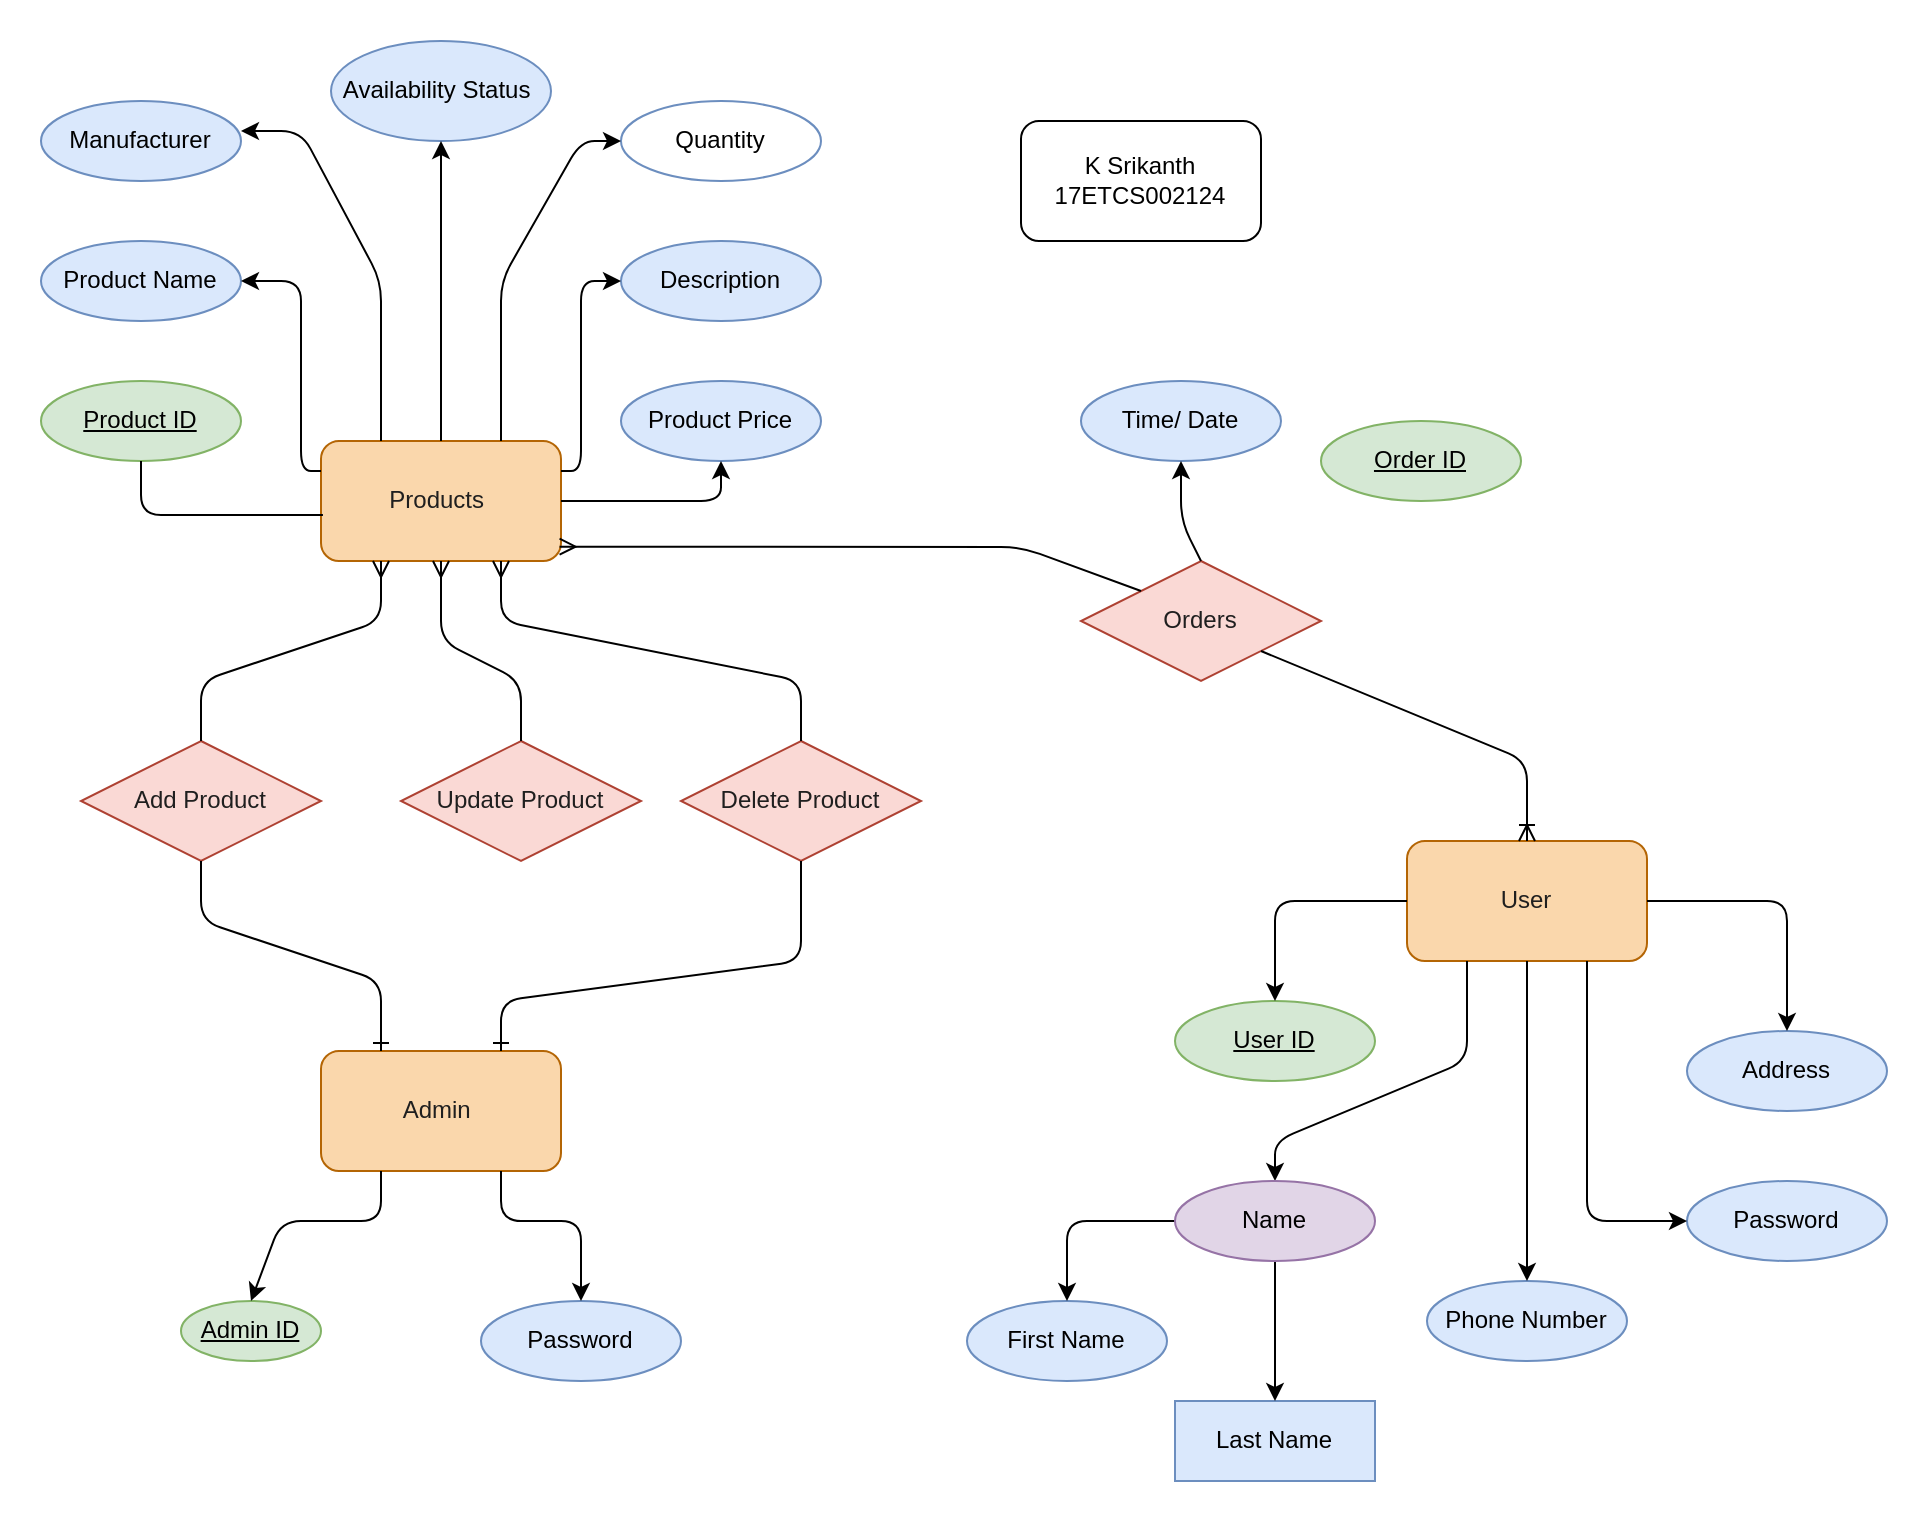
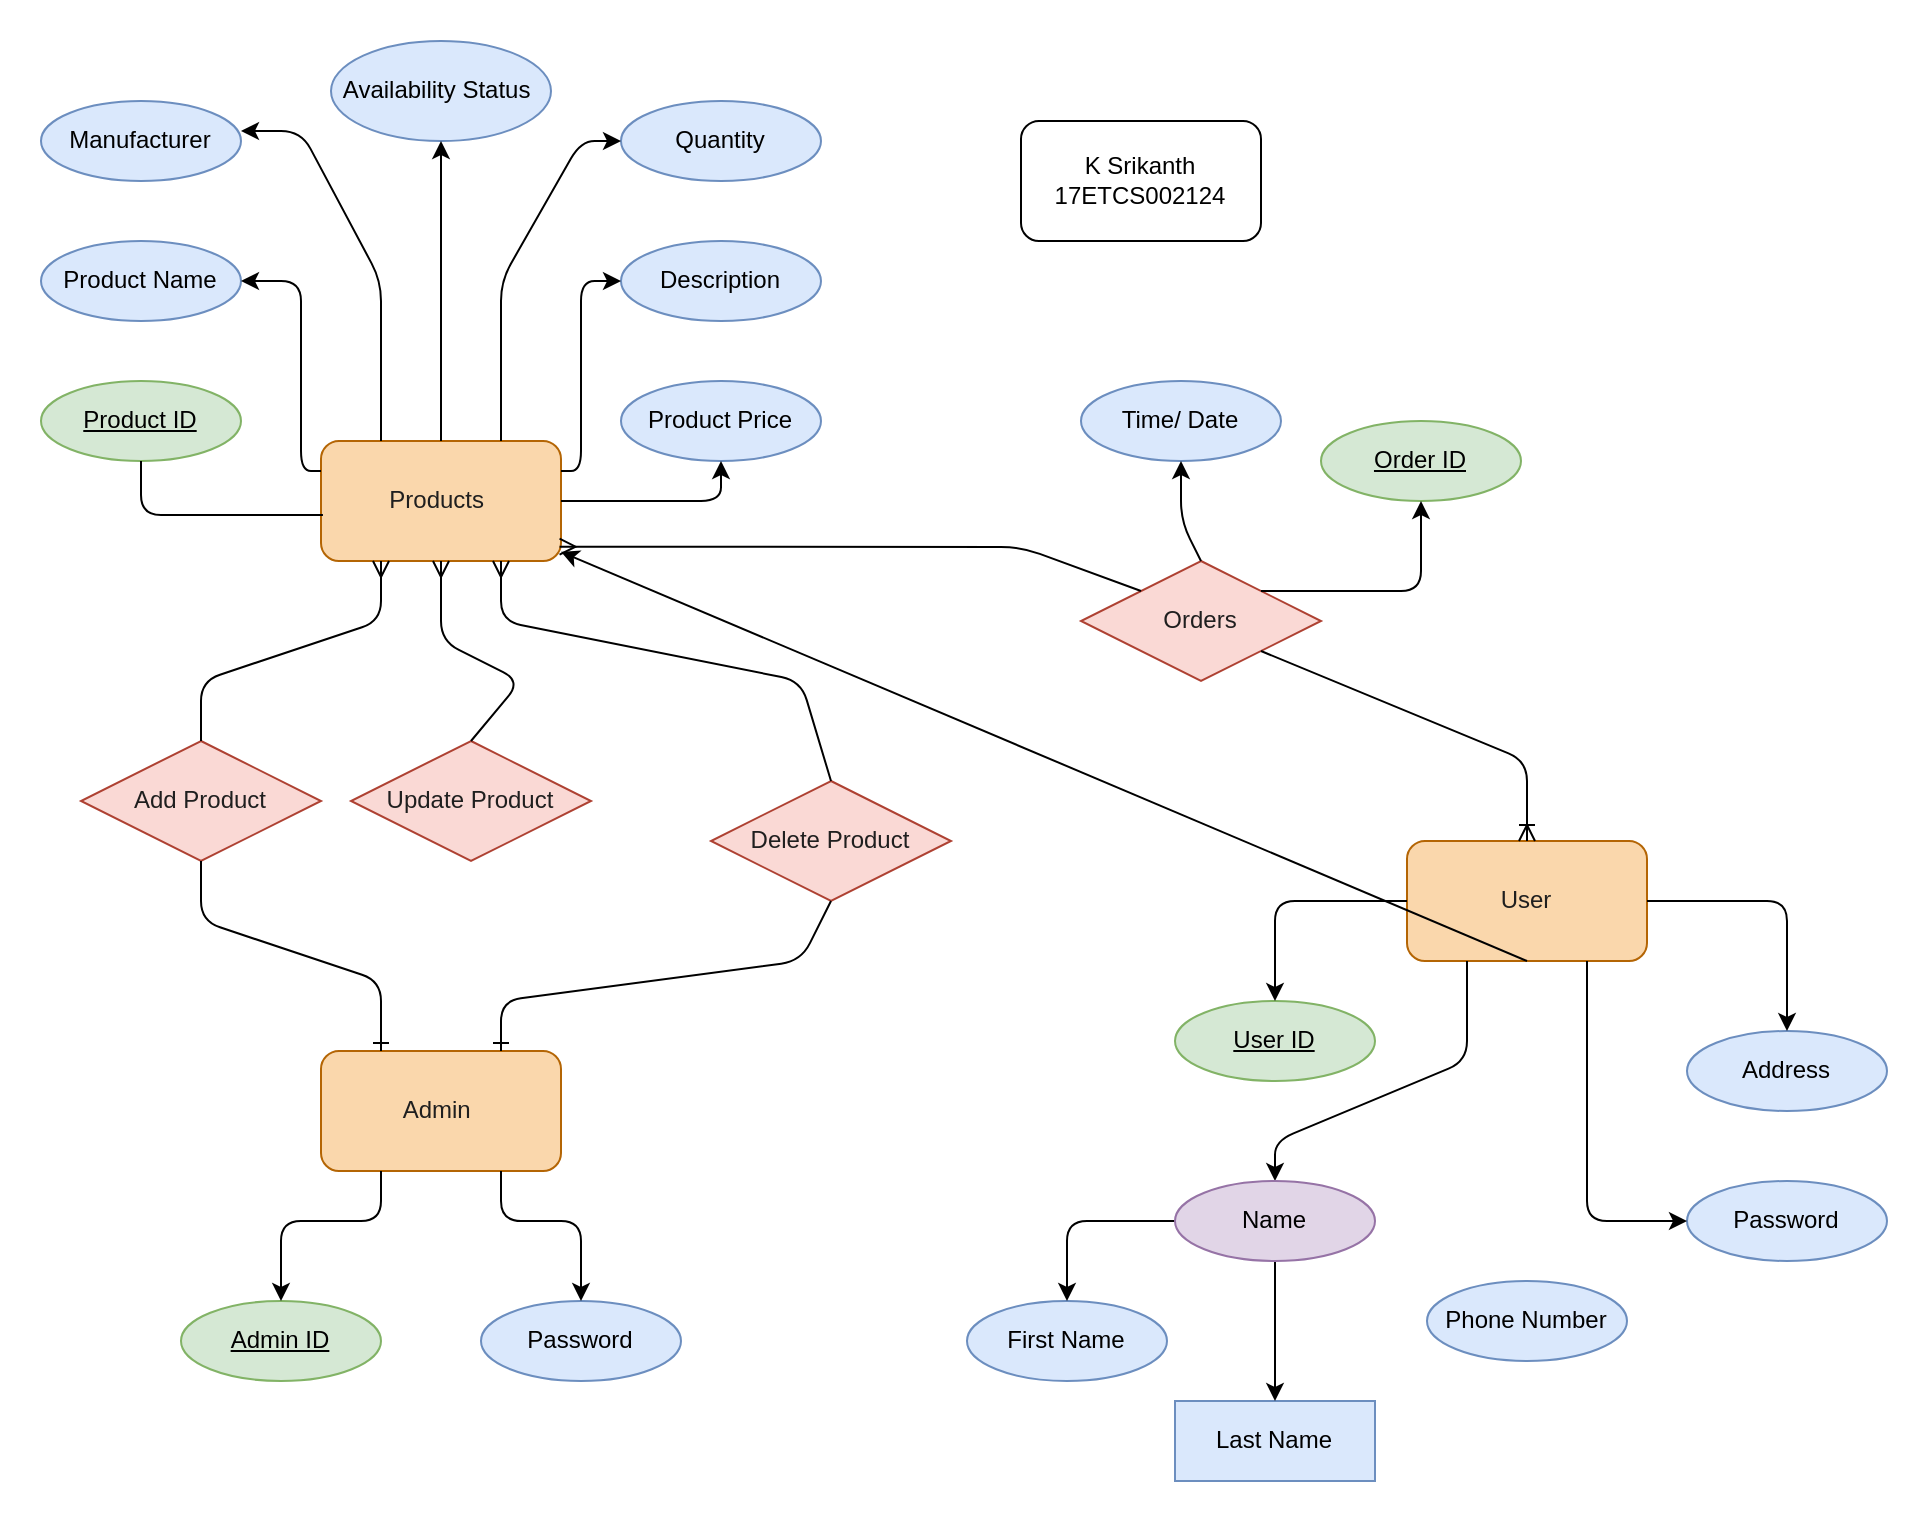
node "Quantity": fillcolor #ffffff -> #dae8fc
edge "Orders" -> "Order ID": added
node "Update Product": moved (521, 801) -> (471, 801)
node "Delete Product": moved (801, 801) -> (831, 841)
edge "User" -> "Phone Number": now "User" -> "Products"
node "Admin ID": size 140x60 -> 200x80
